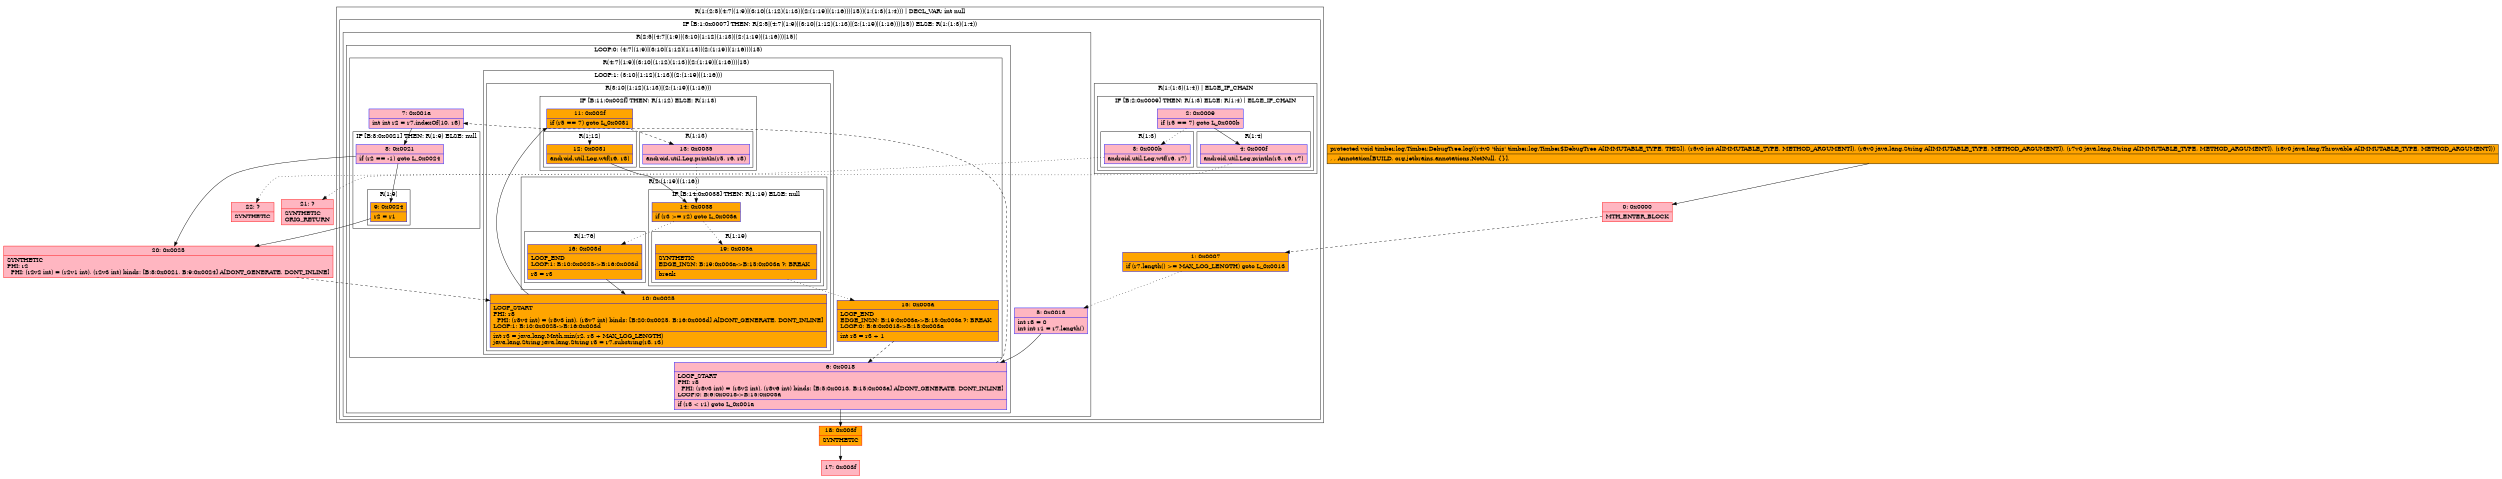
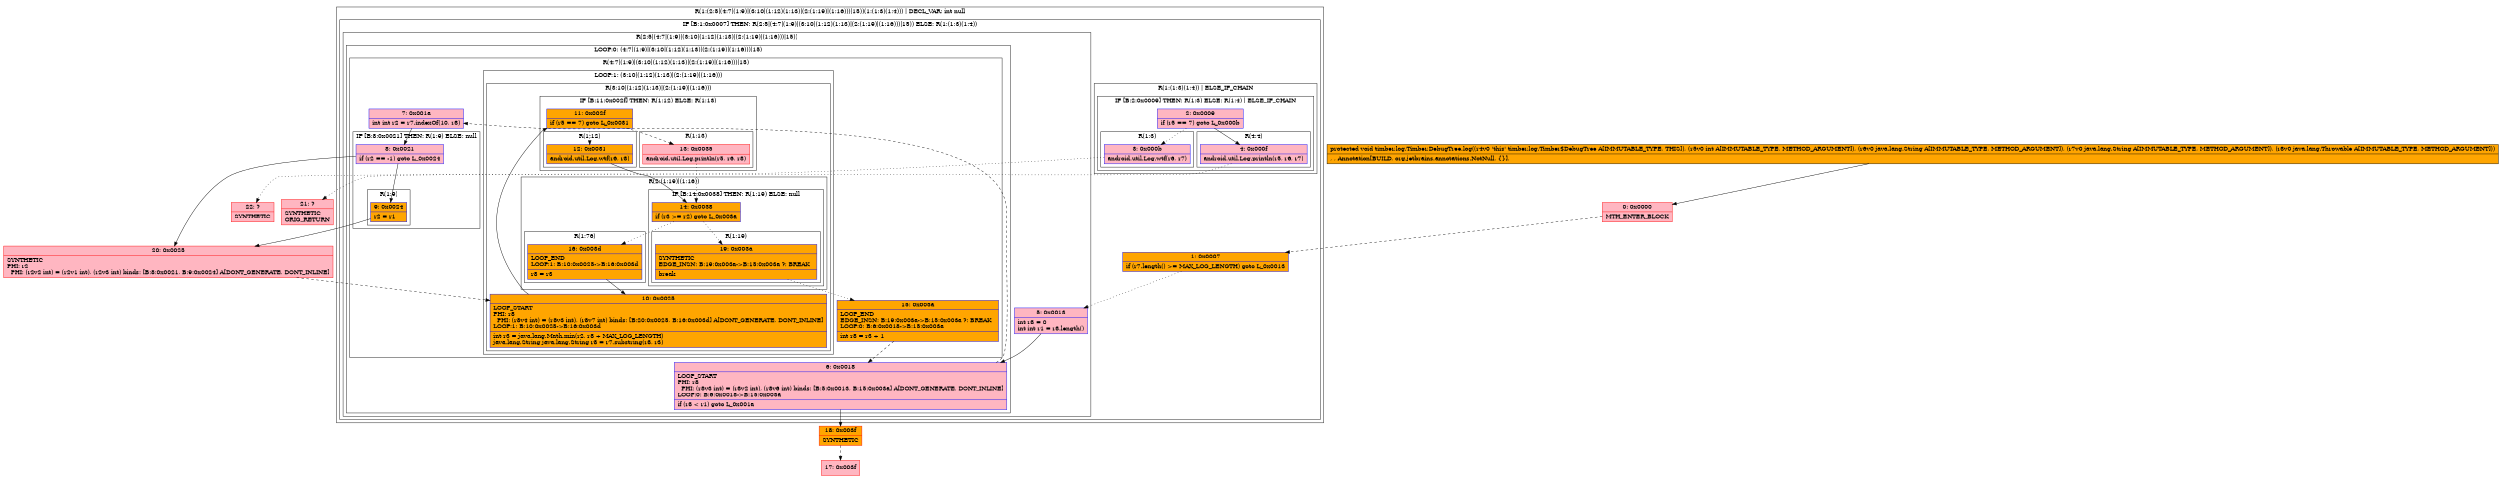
cluster "R(1:4)": label "R(1:4)" -> "R(4:4)"
node "13: 0x0035": color blue -> red
node "5: 0x0013": text "int int r1 = r7.length()" -> "int int r1 = r8.length()"
edge "18: 0x003f" -> "17: 0x003f": style solid -> dashed
